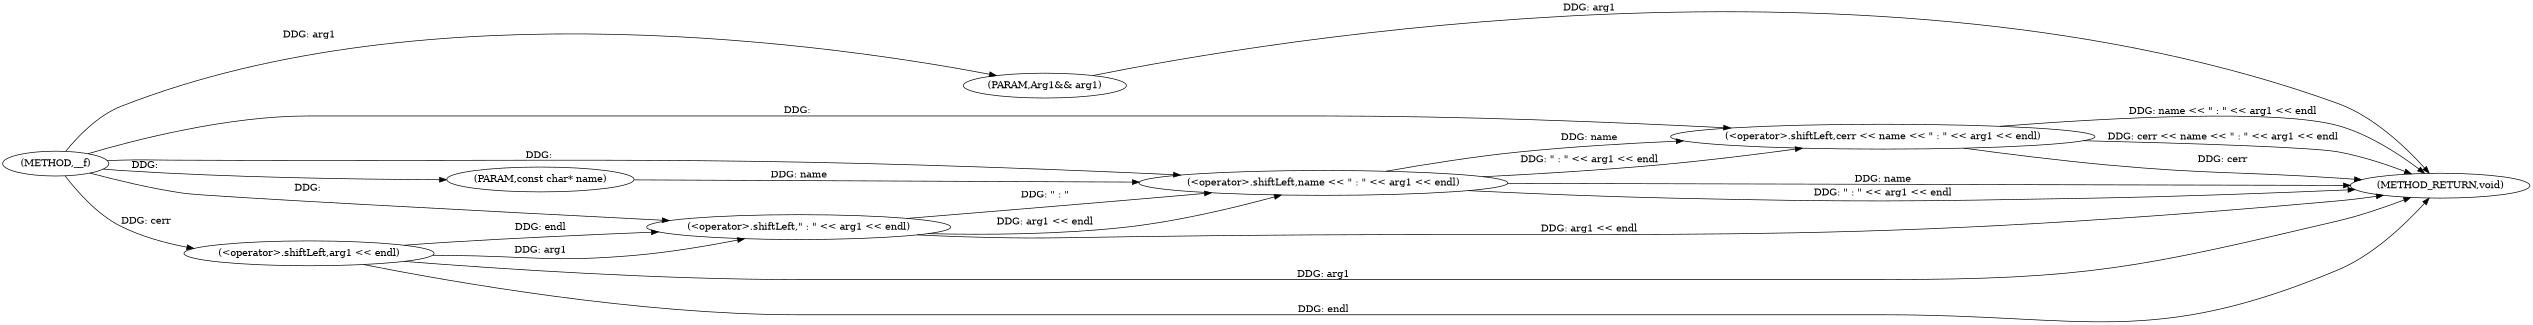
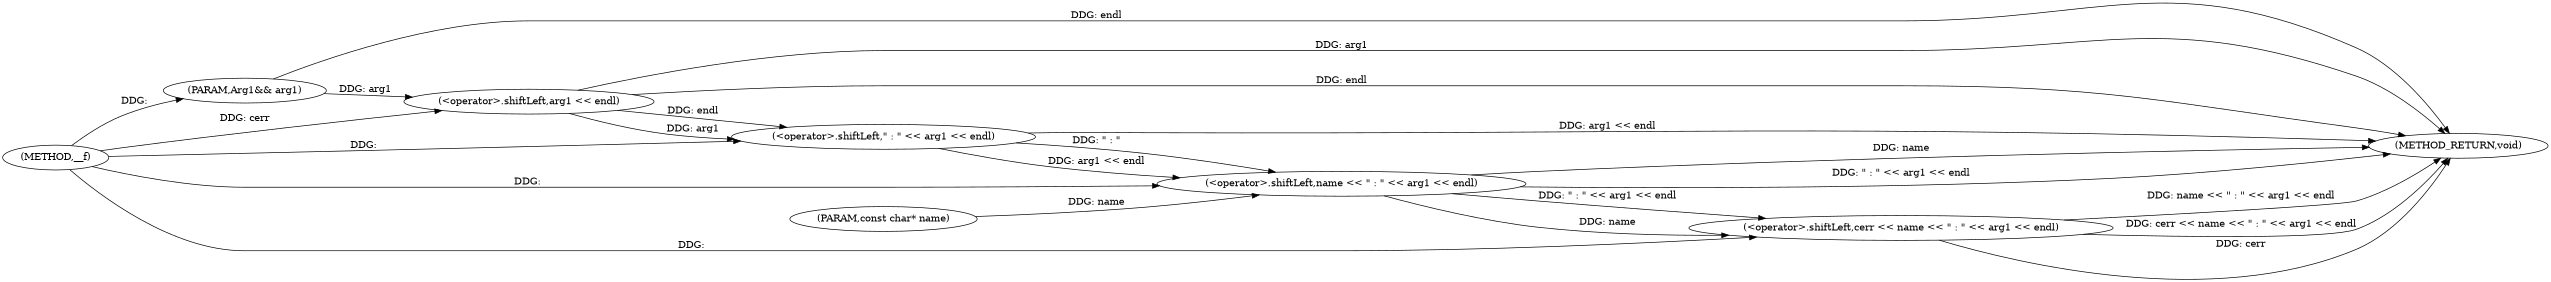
edge "(PARAM,Arg1&& arg1)" -> "(METHOD_RETURN,void)": label "DDG: arg1" -> "DDG: endl"
edge "(METHOD,__f)" -> "(PARAM,Arg1&& arg1)": label "DDG: arg1" -> "DDG: "
edge "(PARAM,Arg1&& arg1)" -> "(<operator>.shiftLeft,arg1 << endl)": added, label "DDG: arg1"
edge "(METHOD,__f)" -> "(PARAM,const char* name)": removed, label "DDG:"
